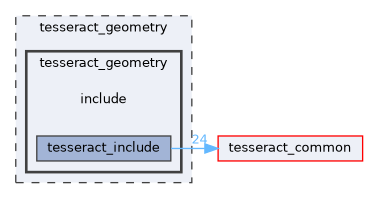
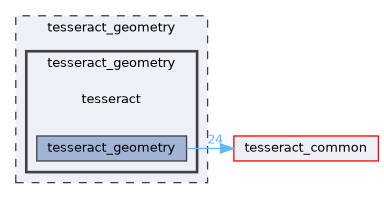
node "include": label "include" -> "tesseract"
node "tesseract_include": label "tesseract_include" -> "tesseract_geometry"
